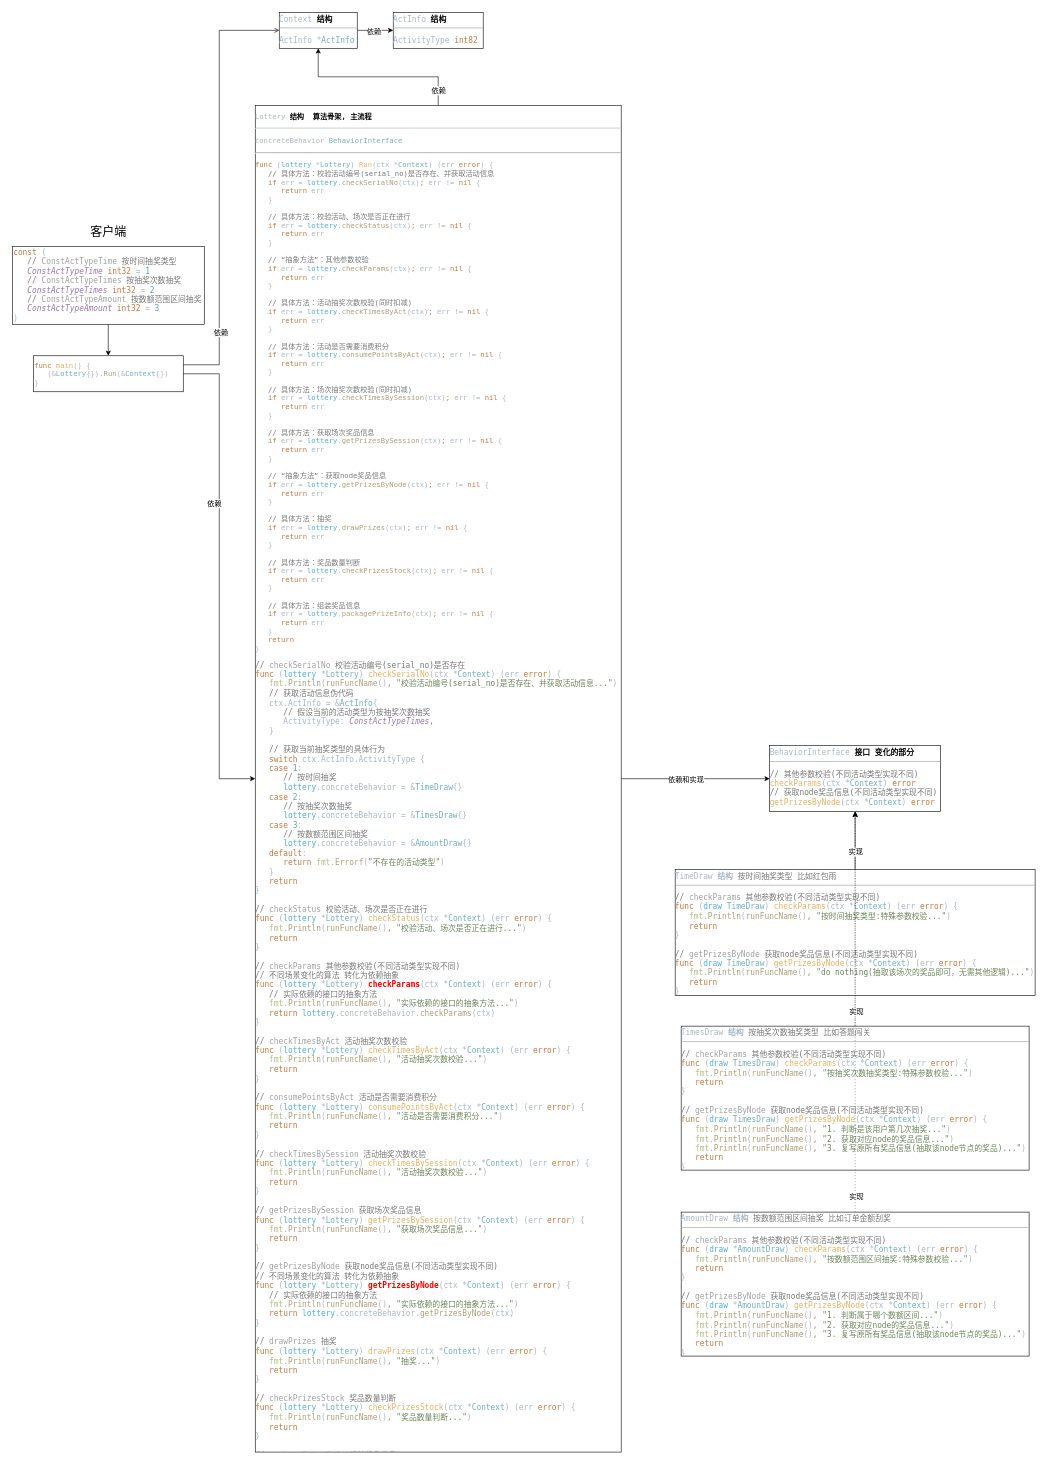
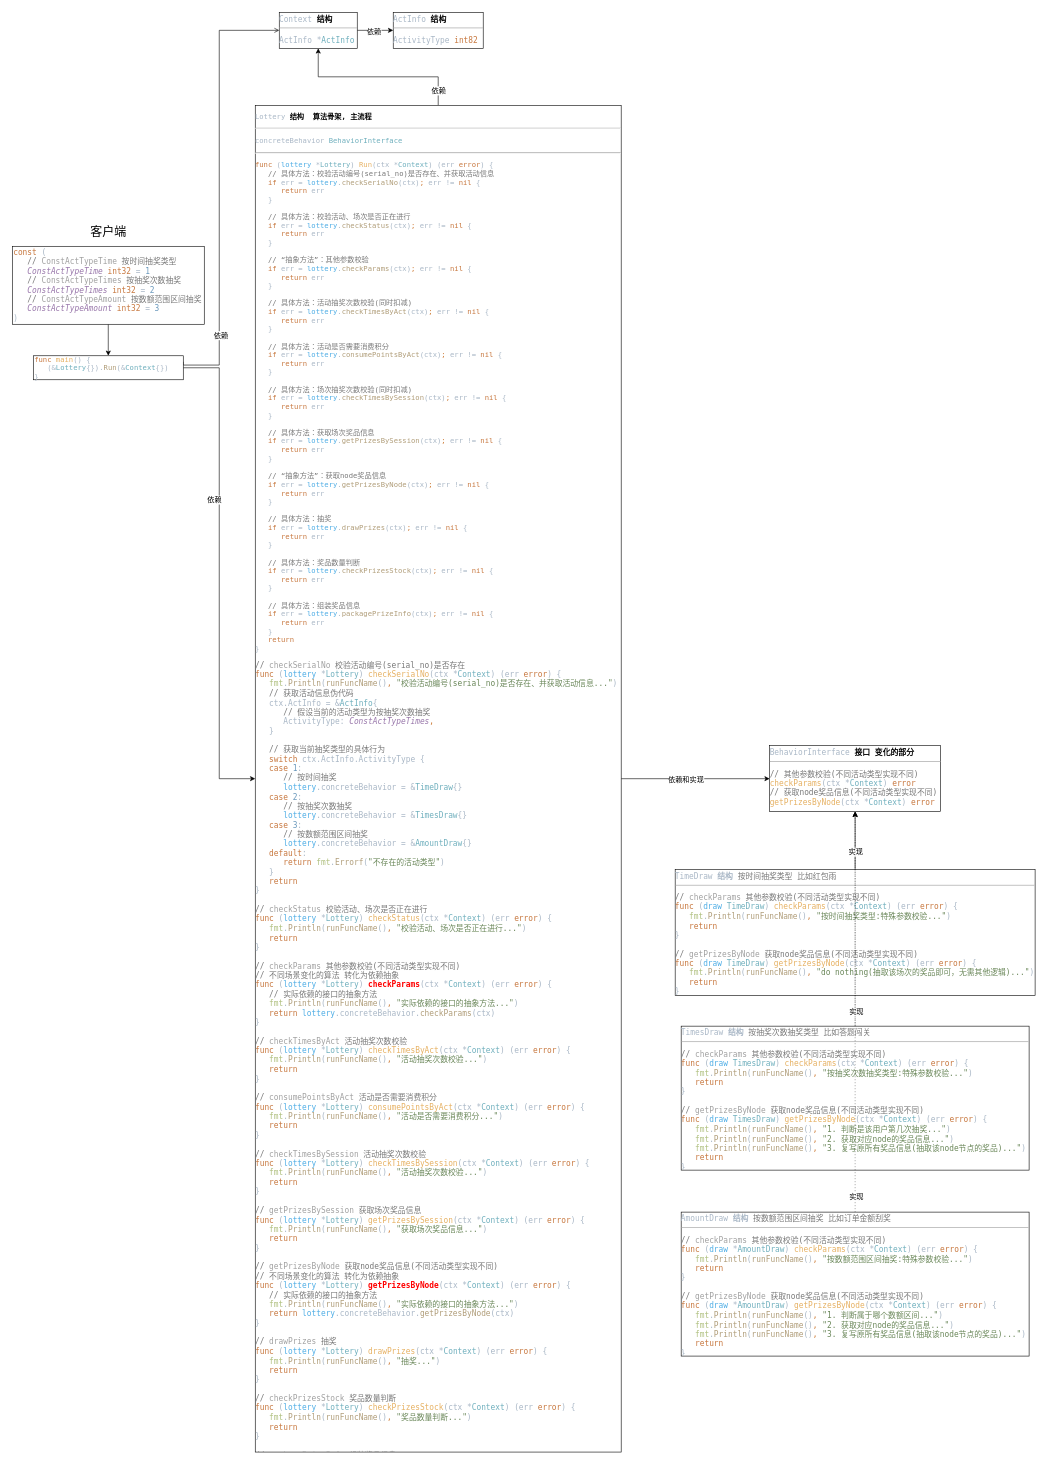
node "func main() { (&Lottery{}).Run(&Context{})}": size 150x36 -> 150x24
